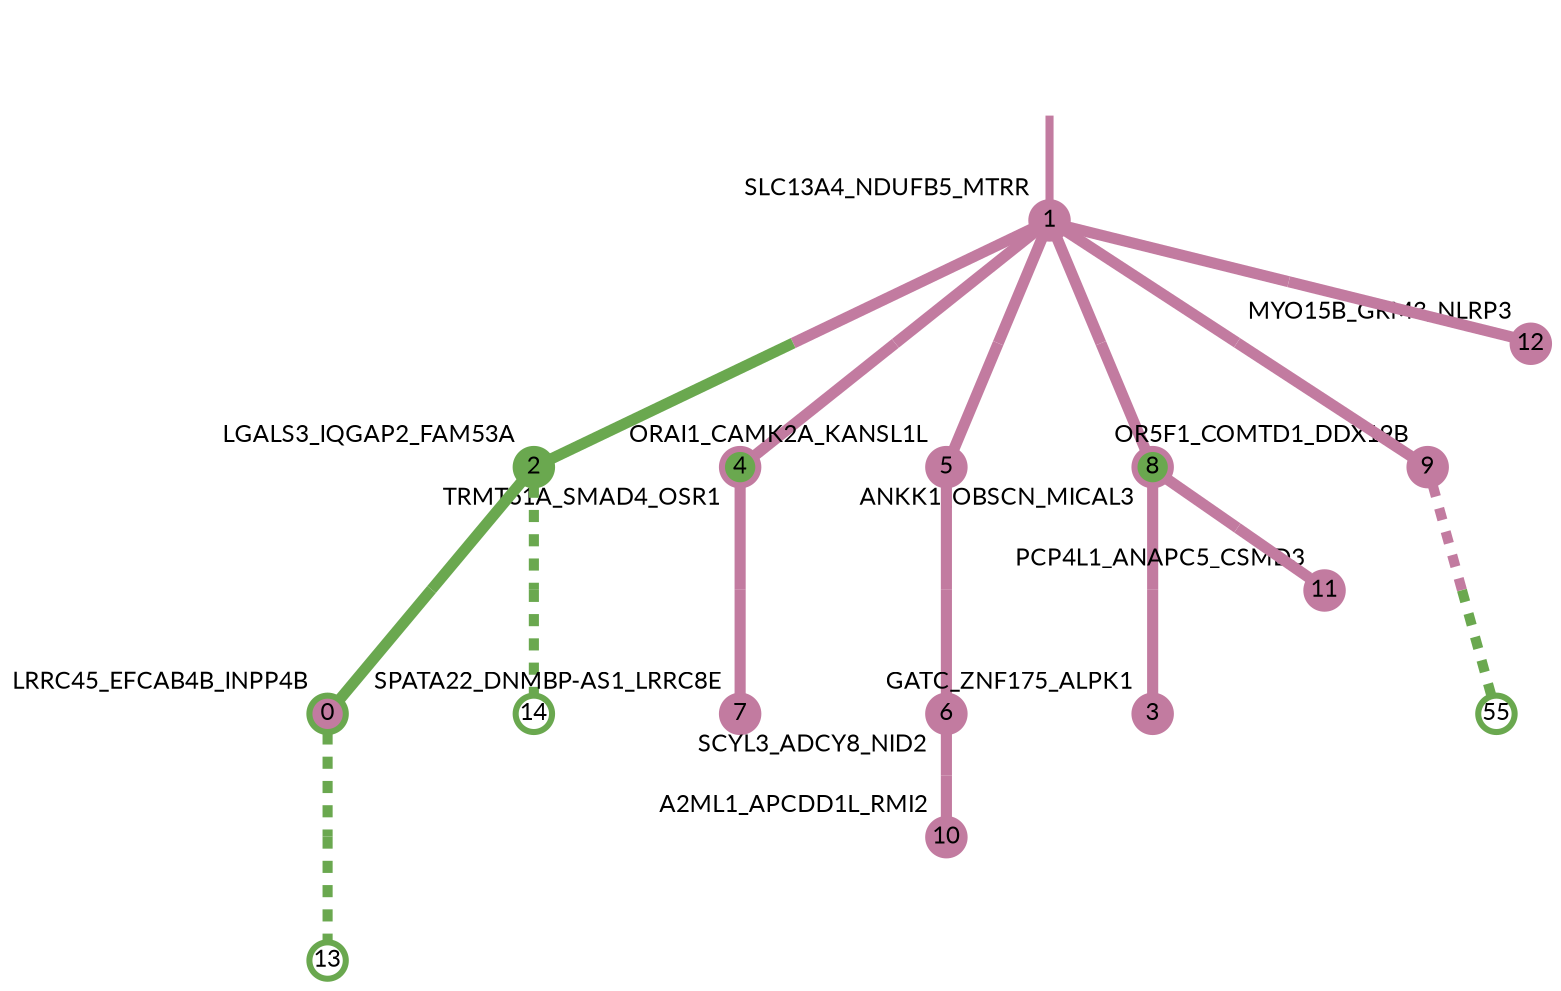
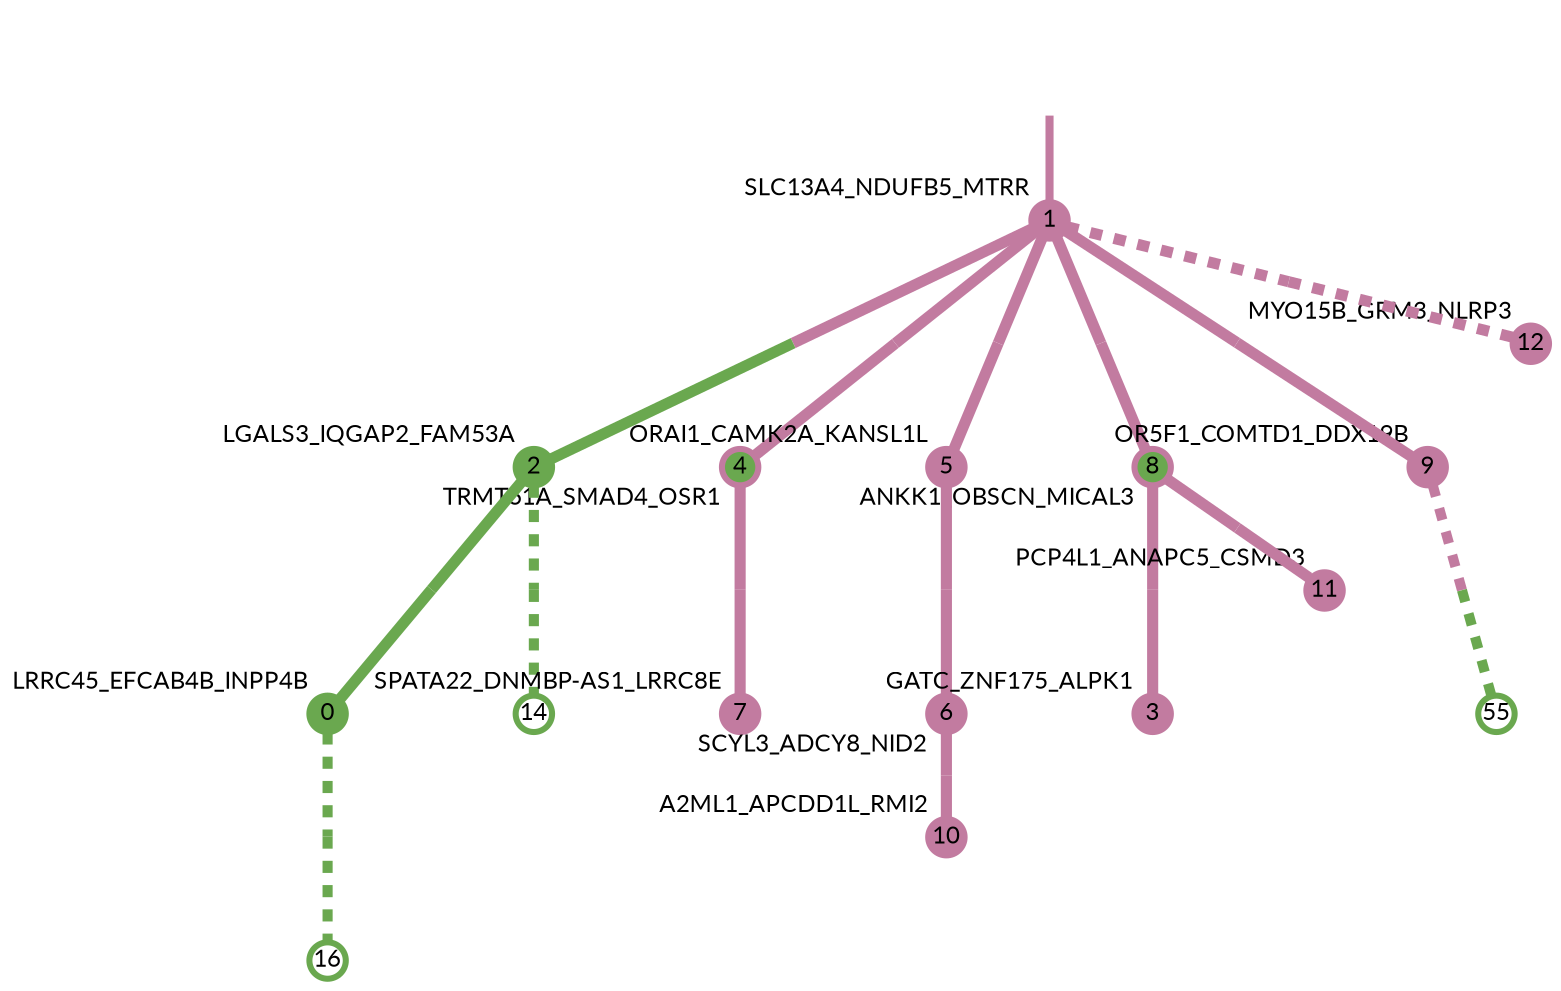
edge "1 SLC13A4_NDUFB5_MTRR" -> "12 MYO15B_GRM3_NLRP3": style solid -> dashed
node "0 LRRC45_EFCAB4B_INPP4B": fillcolor #c27ba0ff -> #6aa84fff
node "13": label "13" -> "16"
